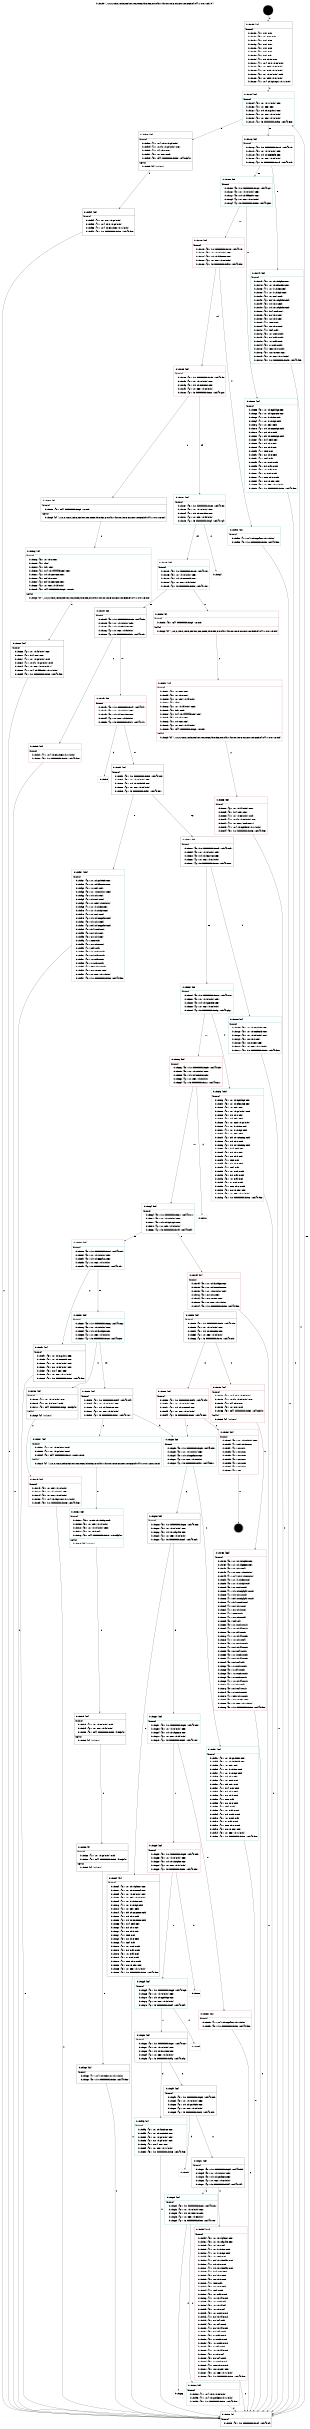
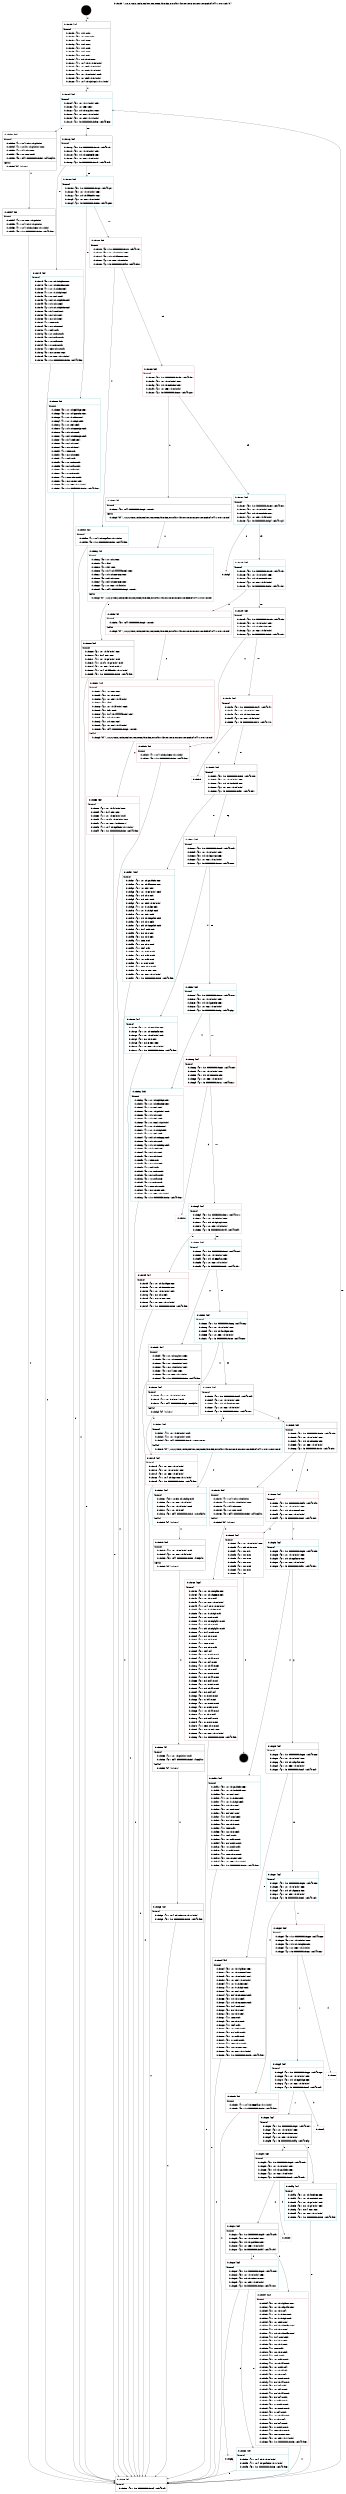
edge "0x4015ba [25]" -> "0x401605 [25]": now "0x4015ba [25]" -> "0x4015d3 [25]"
